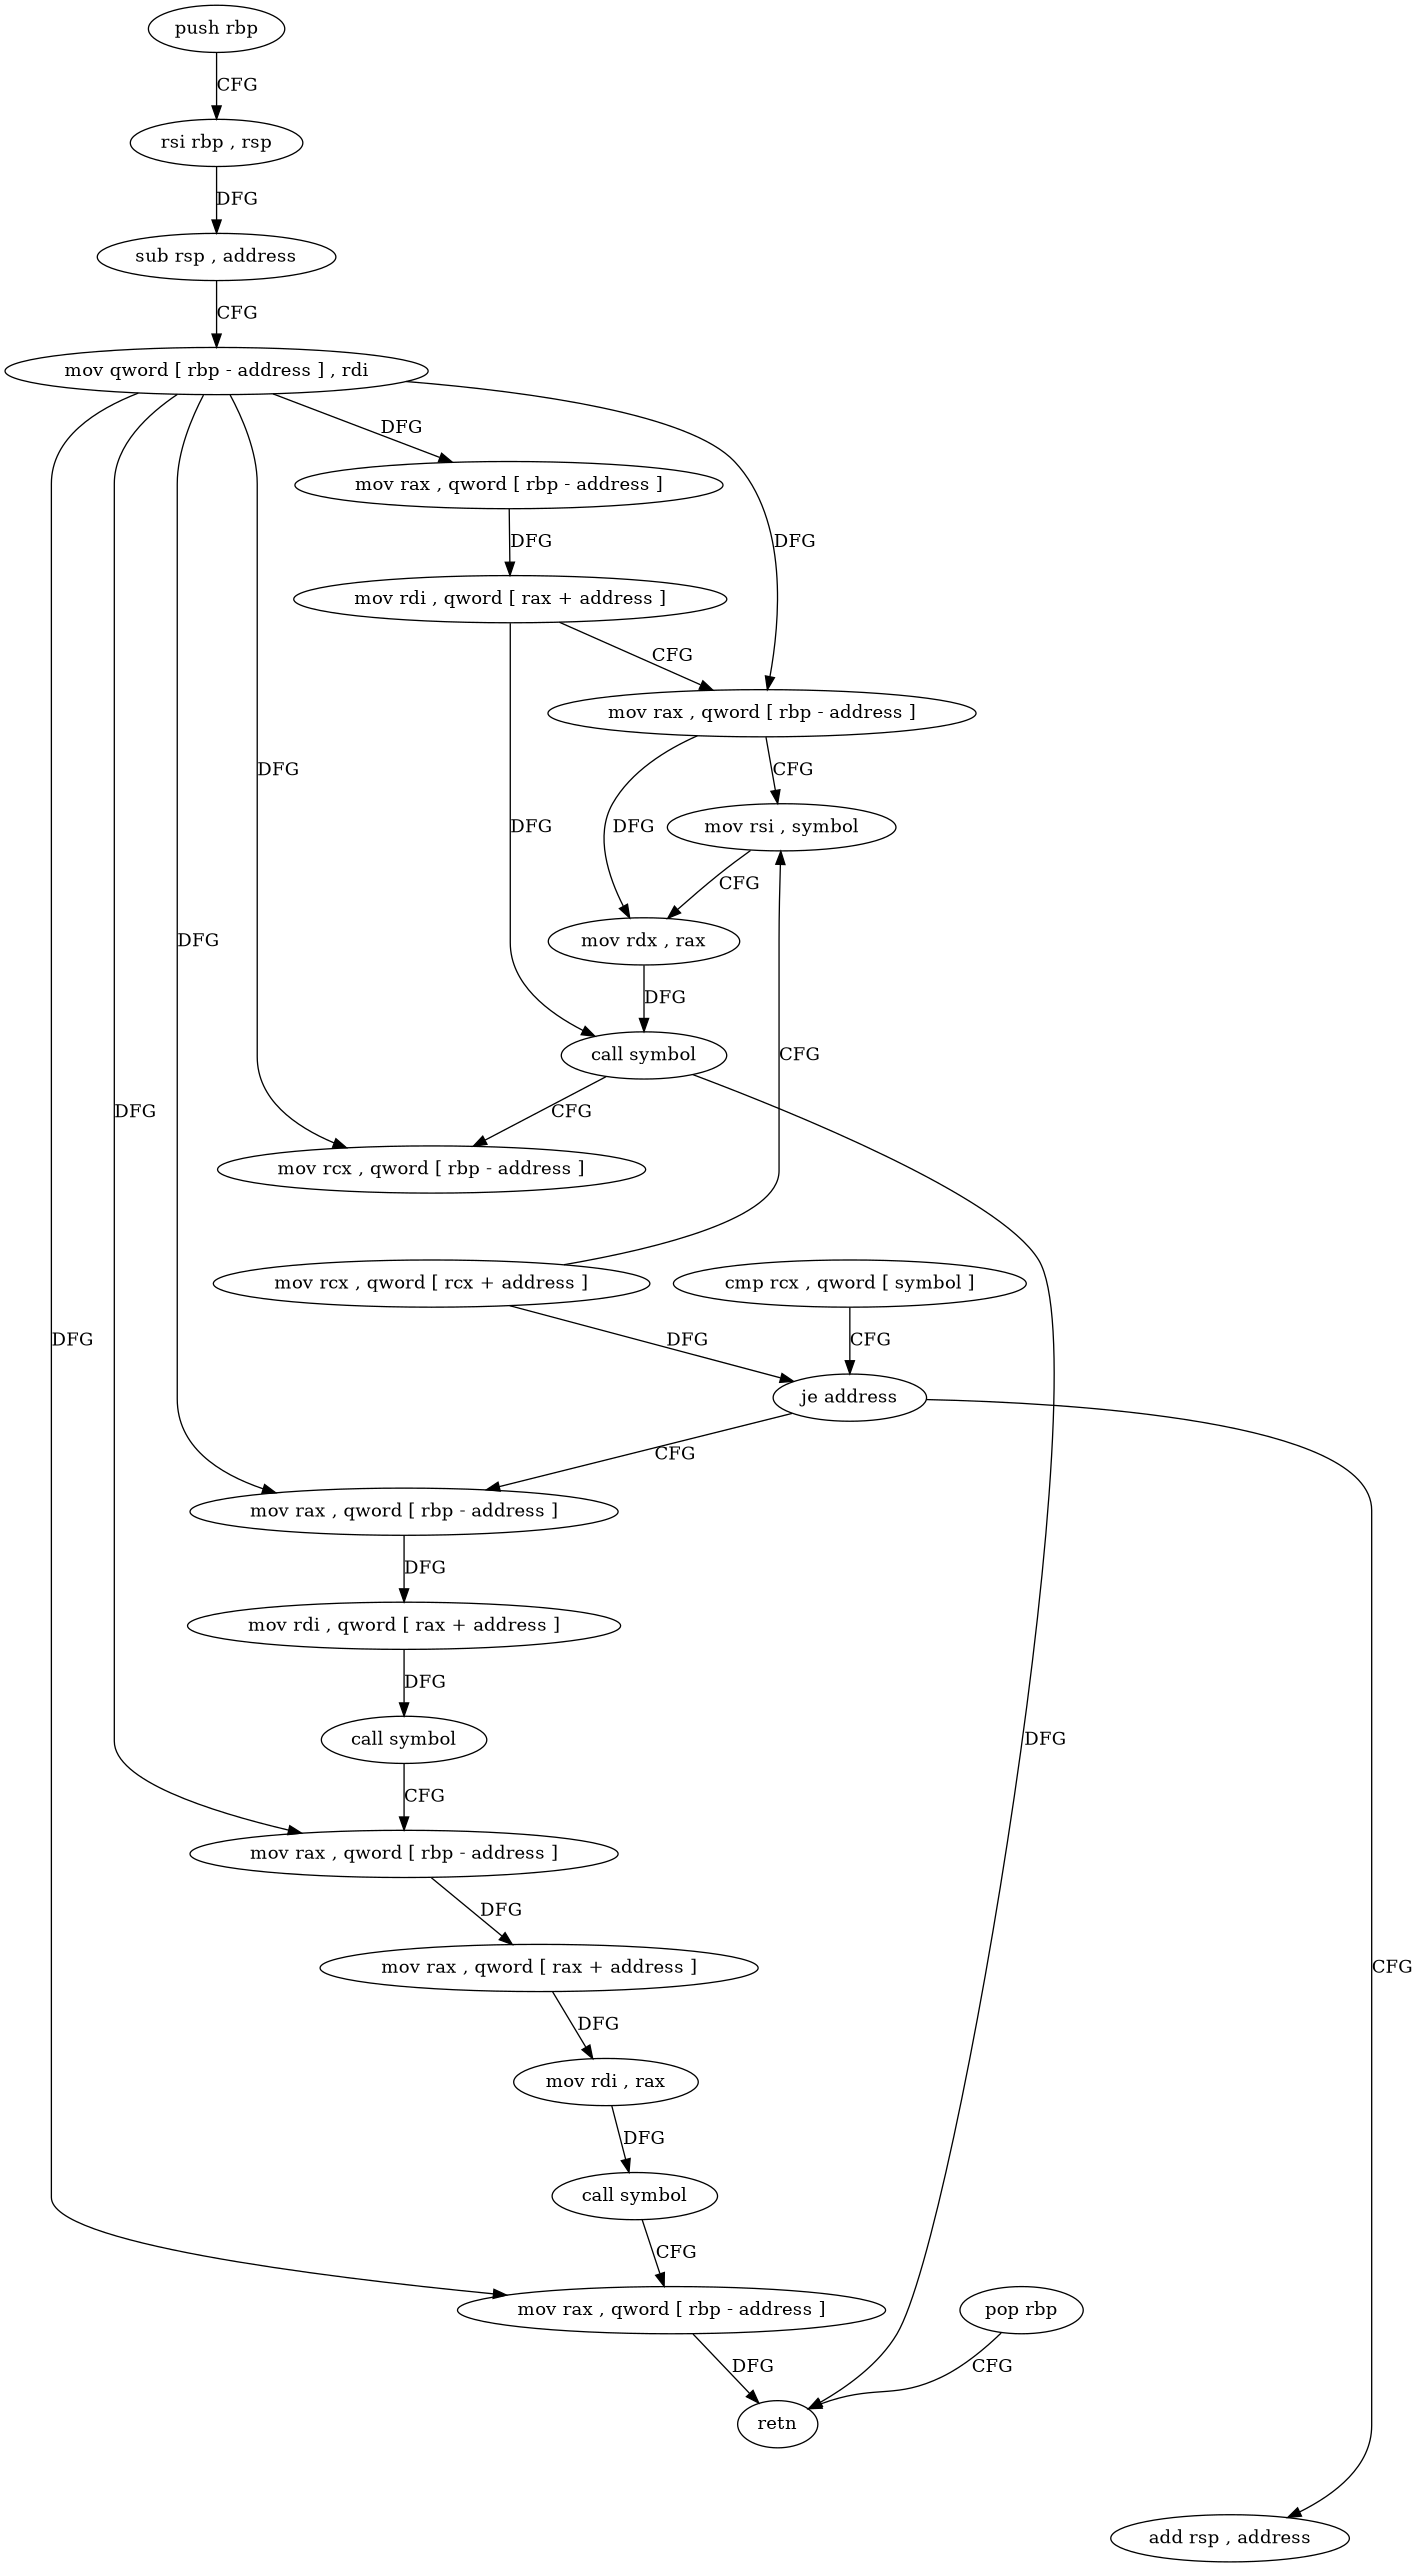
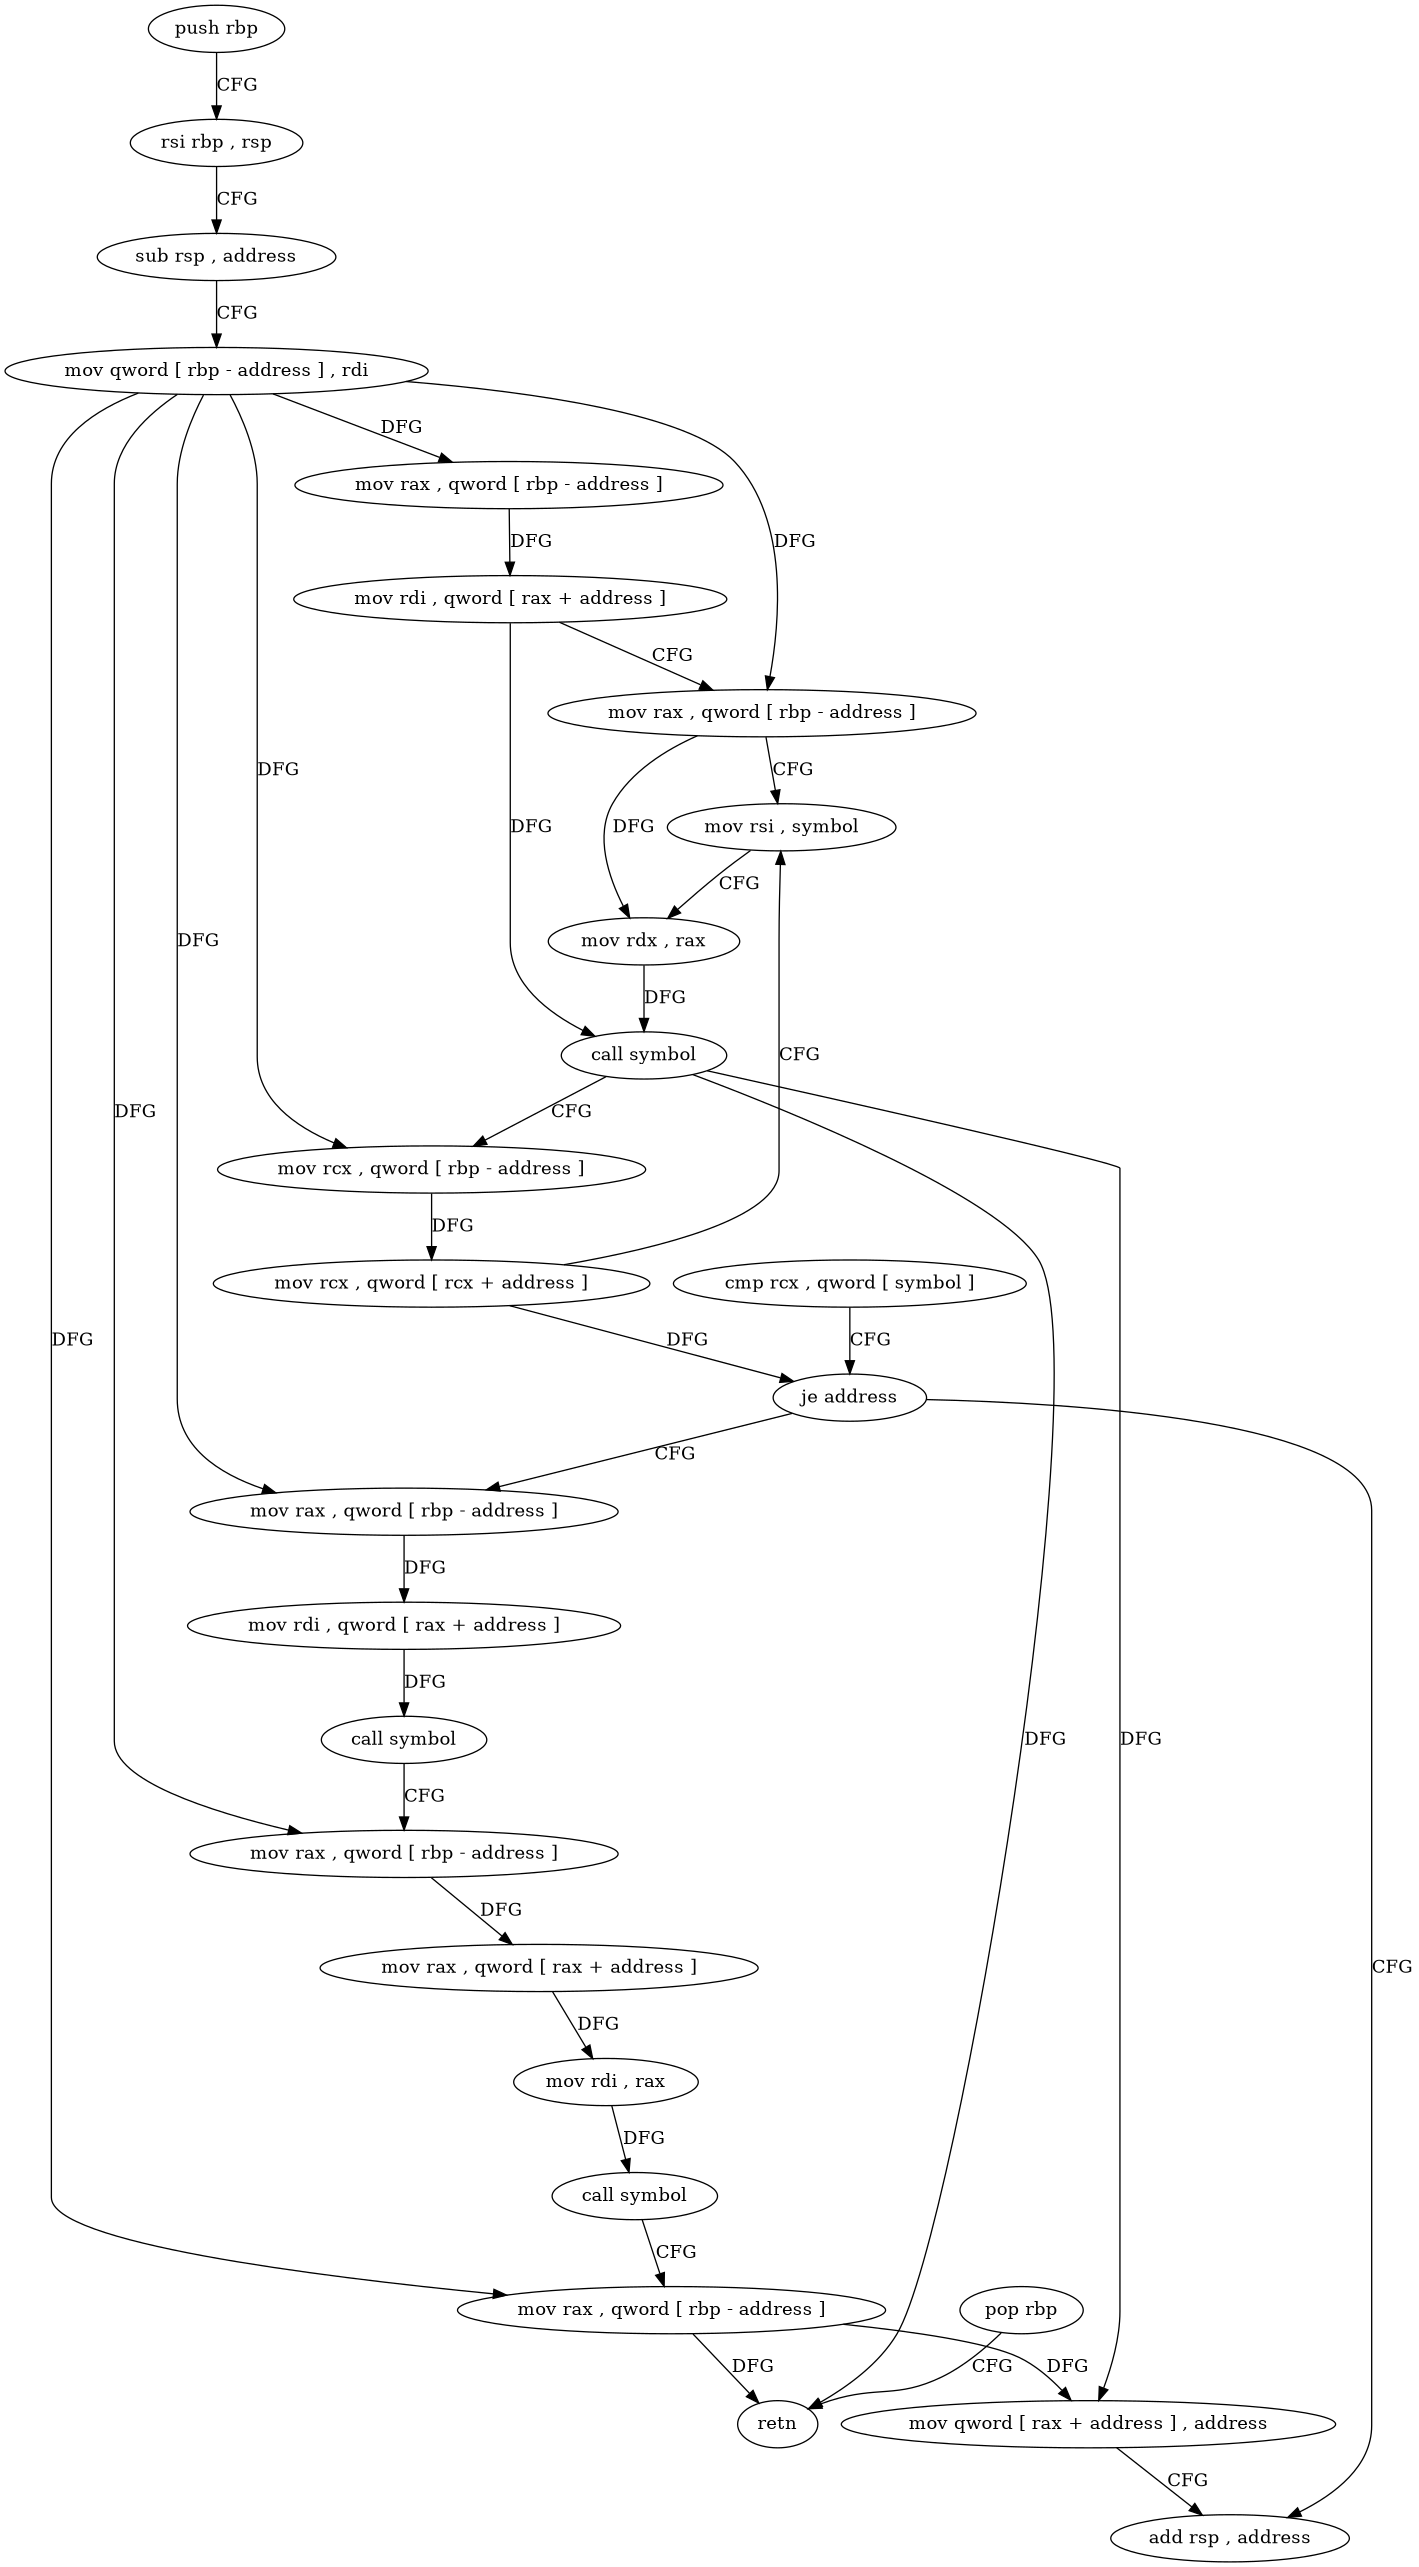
edge "rsi rbp , rsp" -> "sub rsp , address": label "DFG" -> "CFG"
edge "mov rcx , qword [ rbp - address ]" -> "mov rcx , qword [ rcx + address ]": added, label "DFG"
node "mov qword [ rax + address ] , address": added
